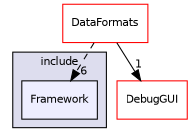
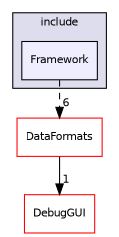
edge "DataFormats" -> "Framework": reversed
